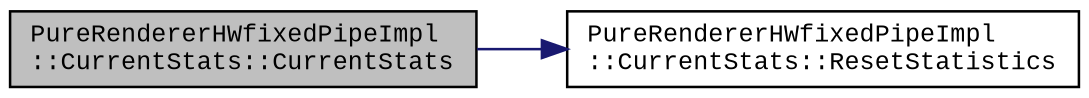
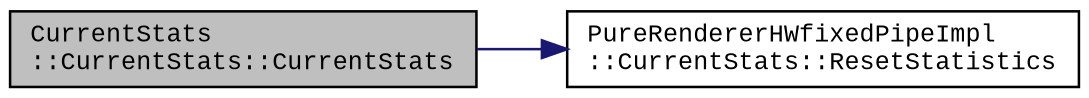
node "PureRendererHWfixedPipeImpl ::CurrentStats::CurrentStats": label "PureRendererHWfixedPipeImpl ::CurrentStats::CurrentStats" -> "CurrentStats ::CurrentStats::CurrentStats"
